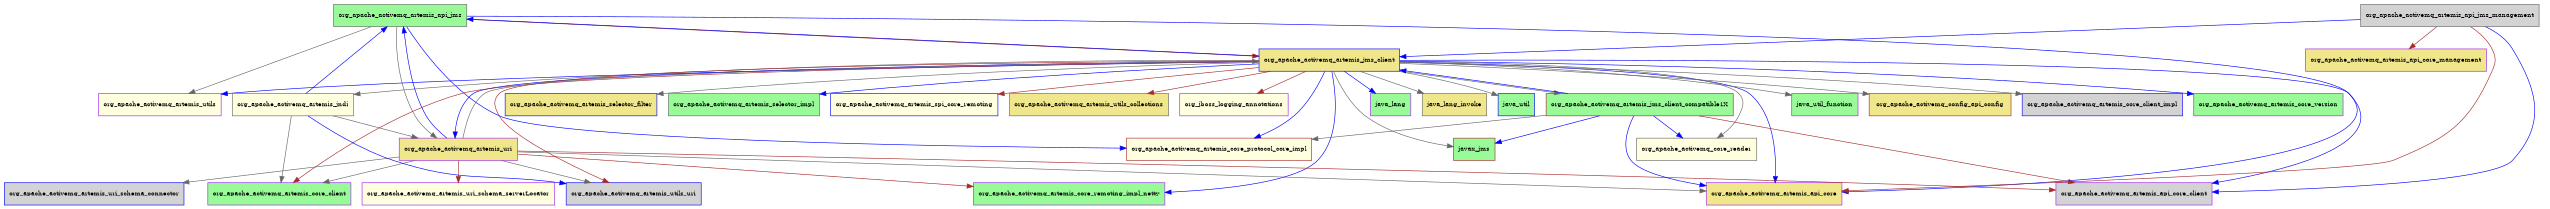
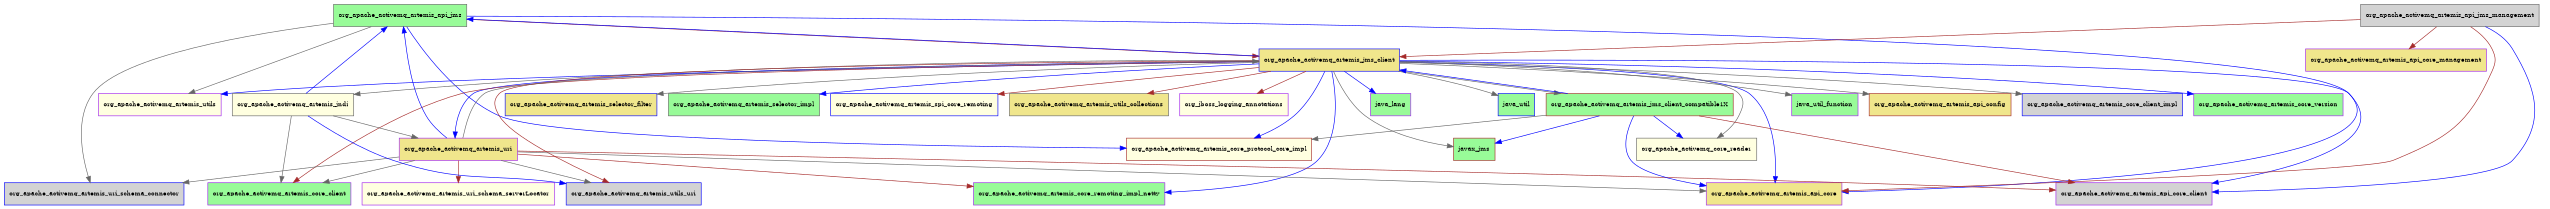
edge "org_apache_activemq_artemis_api_jms_management" -> "org_apache_activemq_artemis_jms_client": color blue -> brown
edge "org_apache_activemq_artemis_api_jms" -> "org_apache_activemq_artemis_uri": now "org_apache_activemq_artemis_api_jms" -> "org_apache_activemq_artemis_uri_schema_connector"
node "java_lang_invoke": removed
node "org_apache_activemq_config_api_config": label "org_apache_activemq_config_api_config" -> "org_apache_activemq_artemis_api_config"
